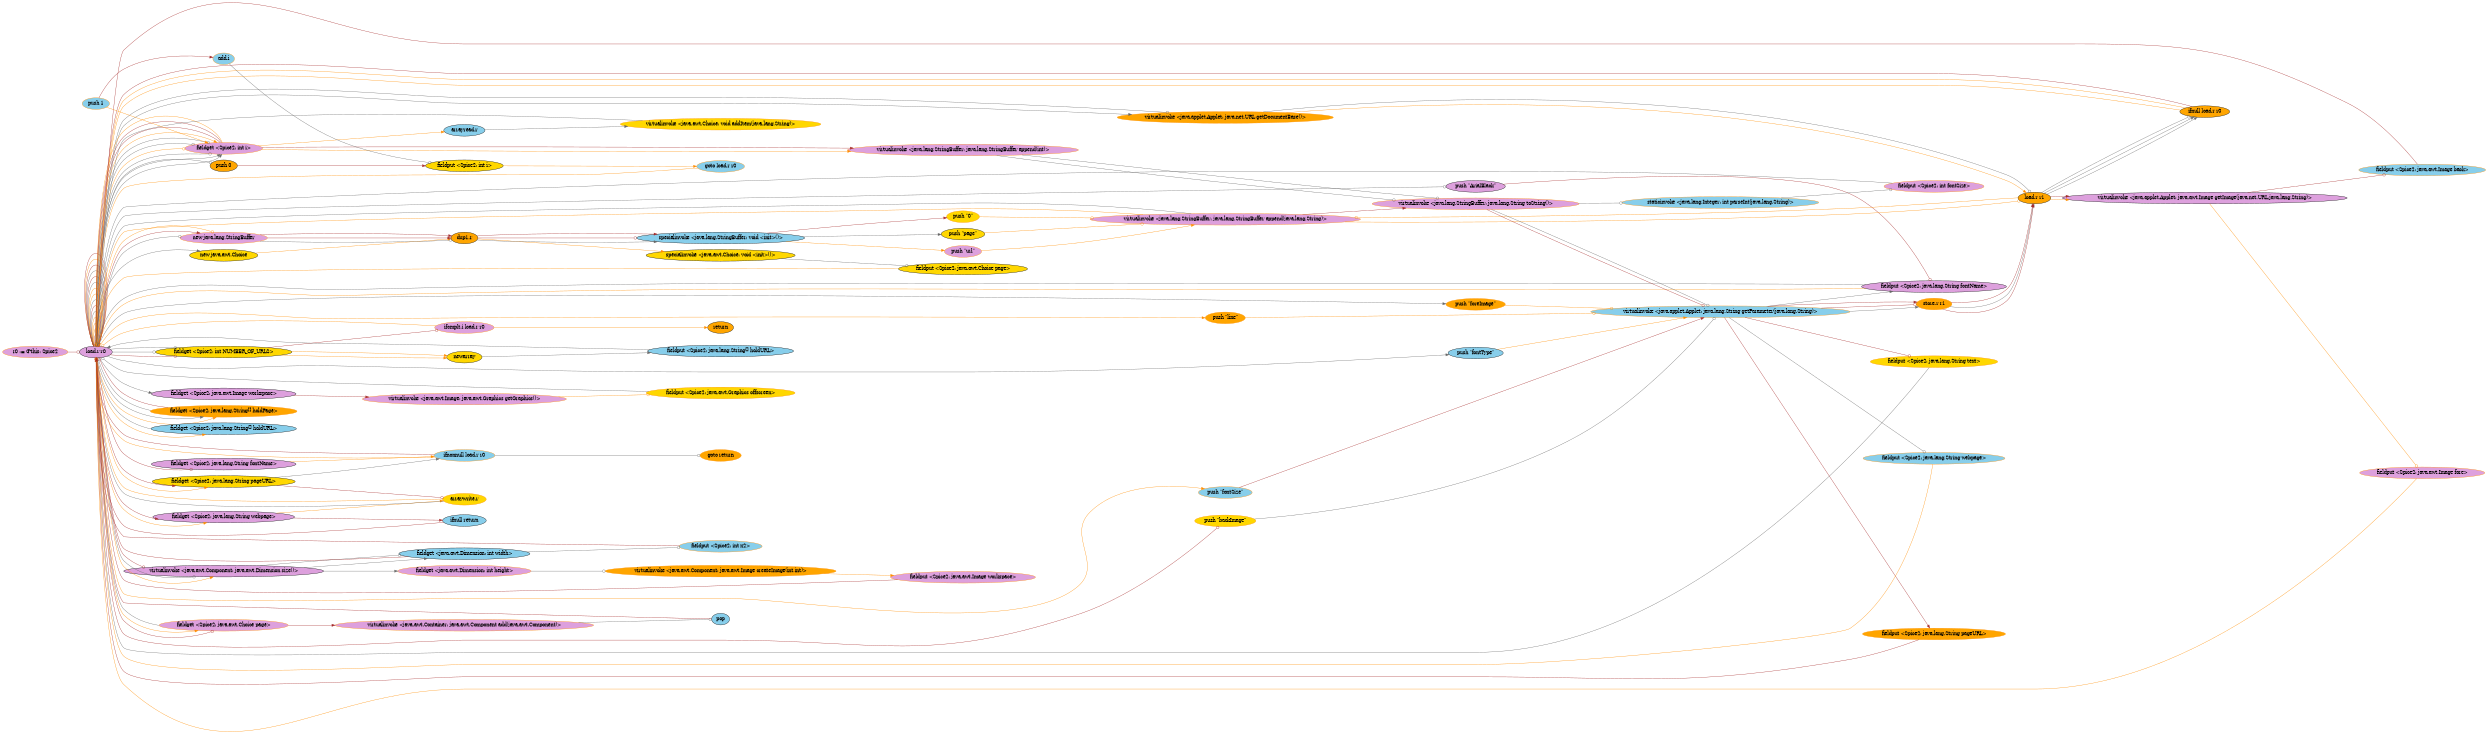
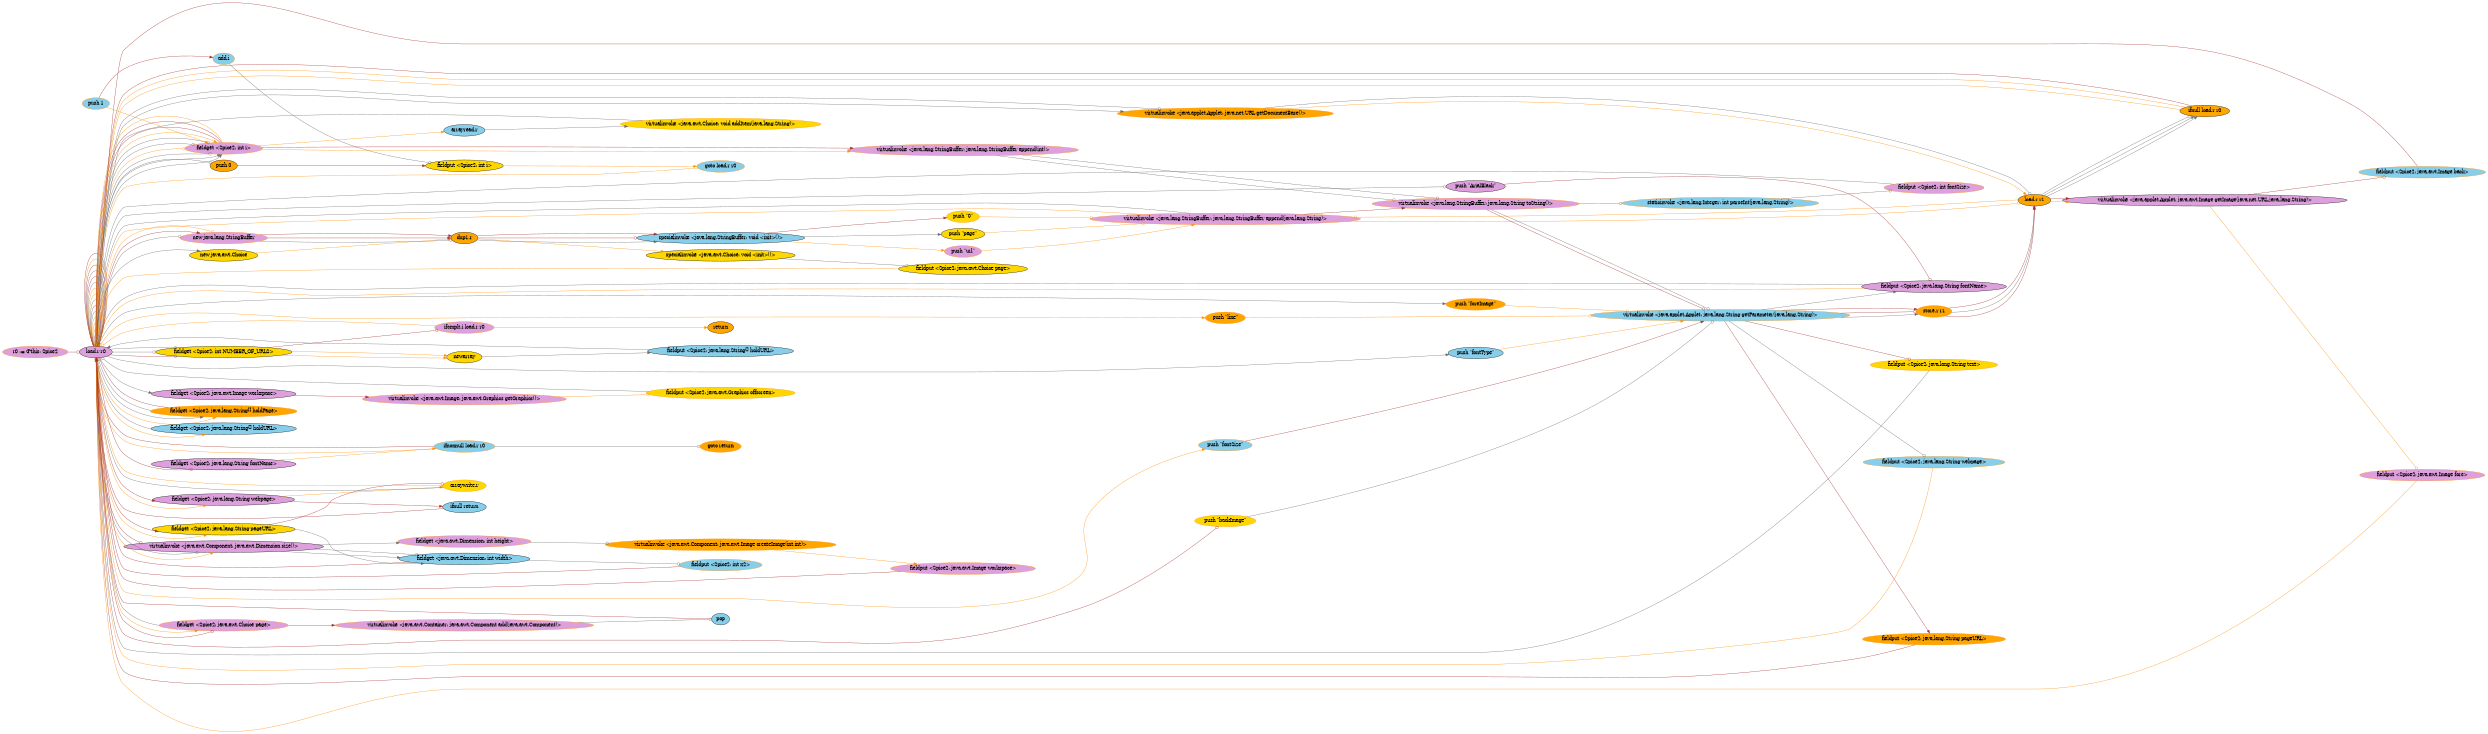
edge "fieldget <Spice2: java.lang.String pageURL>" -> "ifnonnull load.r r0": now "fieldget <Spice2: java.lang.String pageURL>" -> "fieldget <java.awt.Dimension: int width>"
